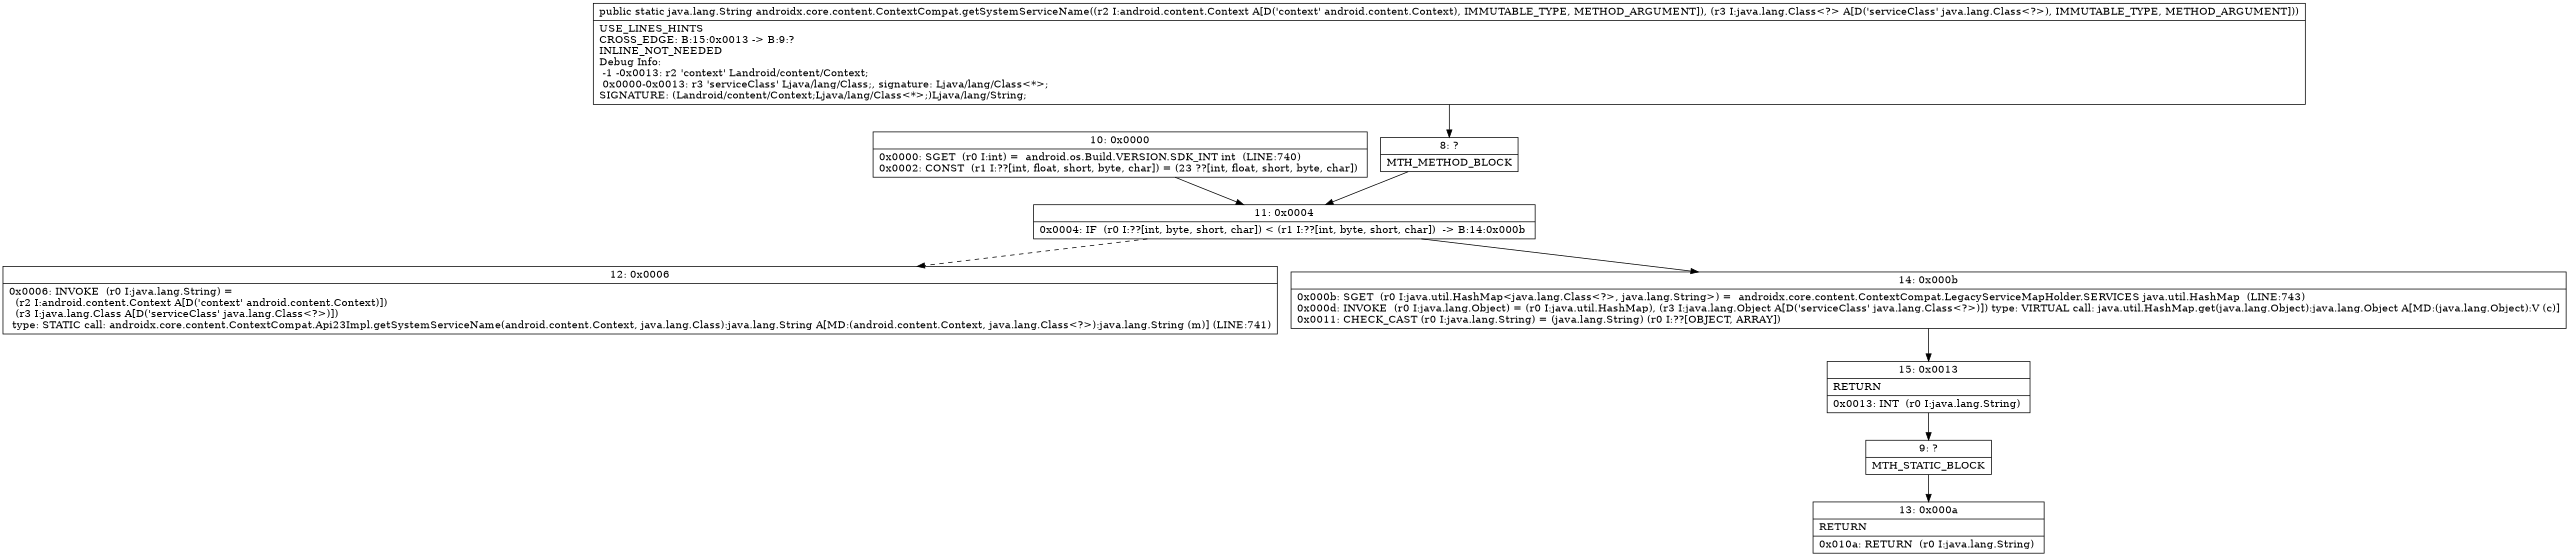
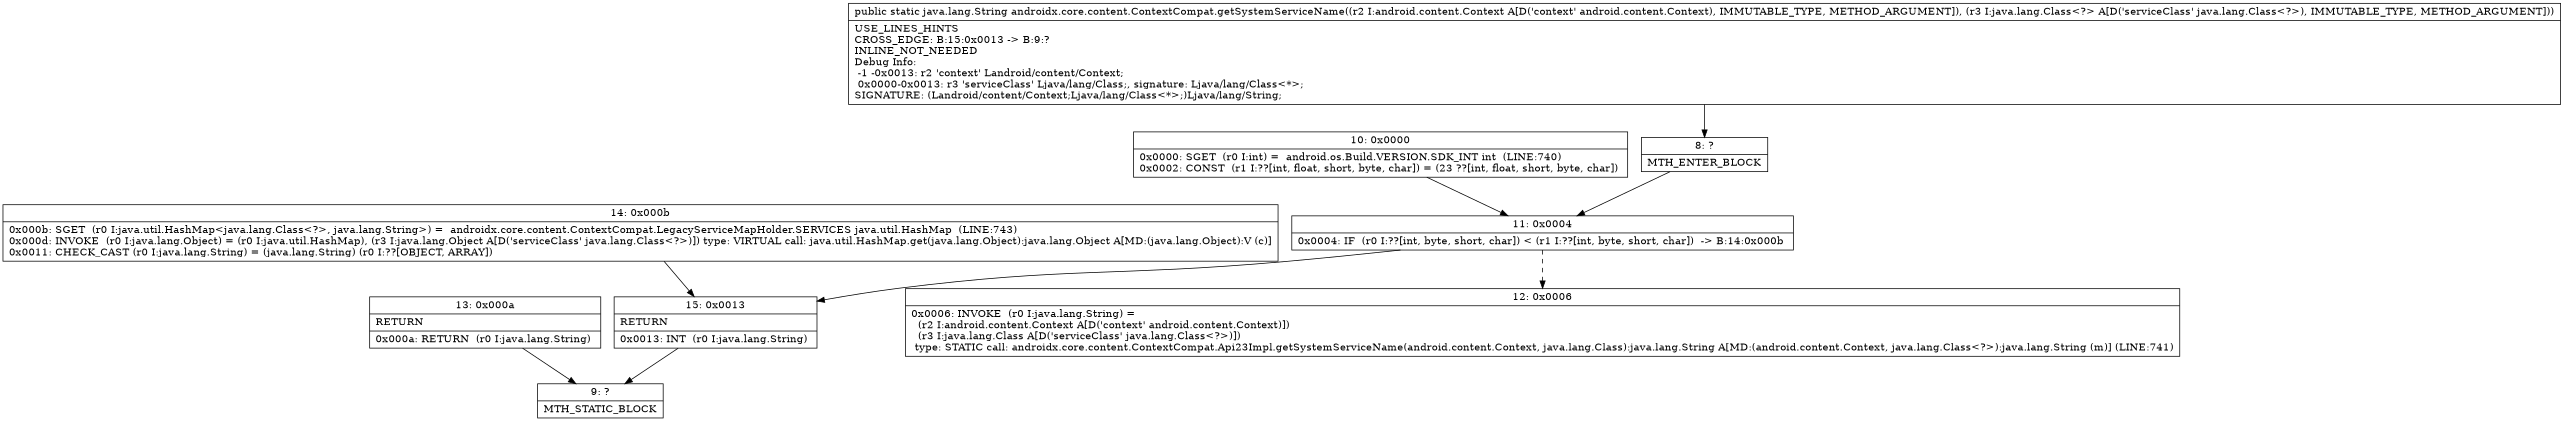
node "8: ?": text "MTH_METHOD_BLOCK" -> "MTH_ENTER_BLOCK"
edge "11: 0x0004" -> "14: 0x000b": now "11: 0x0004" -> "15: 0x0013"
edge "9: ?" -> "13: 0x000a": reversed
node "13: 0x000a": text "0x010a: RETURN  (r0 I:java.lang.String)" -> "0x000a: RETURN  (r0 I:java.lang.String)"
